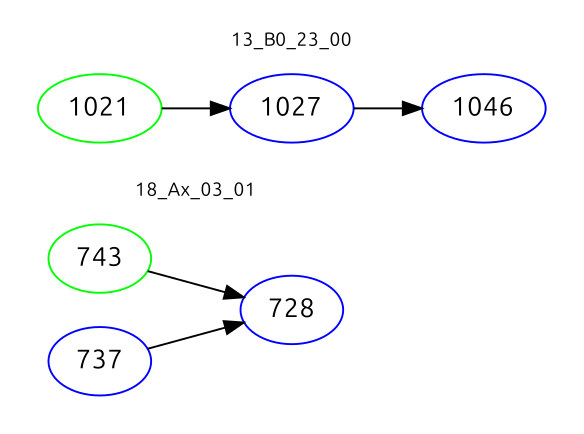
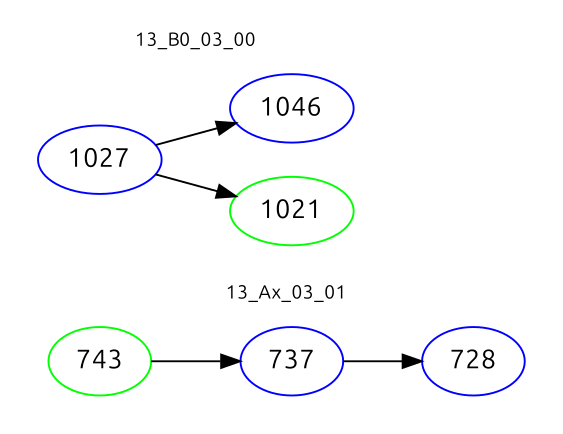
cluster "13_B0_23_00": label "13_B0_23_00" -> "13_B0_03_00"
edge "1021" -> "1027": reversed
cluster "18_Ax_03_01": label "18_Ax_03_01" -> "13_Ax_03_01"
edge "743" -> "728": now "743" -> "737"
